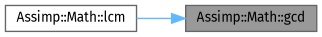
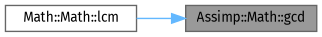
node "Assimp::Math::lcm": label "Assimp::Math::lcm" -> "Math::Math::lcm"
